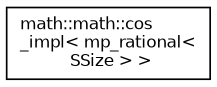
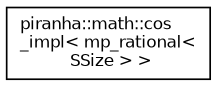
node "math::math::cos _impl< mp_rational< SSize > >": label "math::math::cos _impl< mp_rational< SSize > >" -> "piranha::math::cos _impl< mp_rational< SSize > >"
